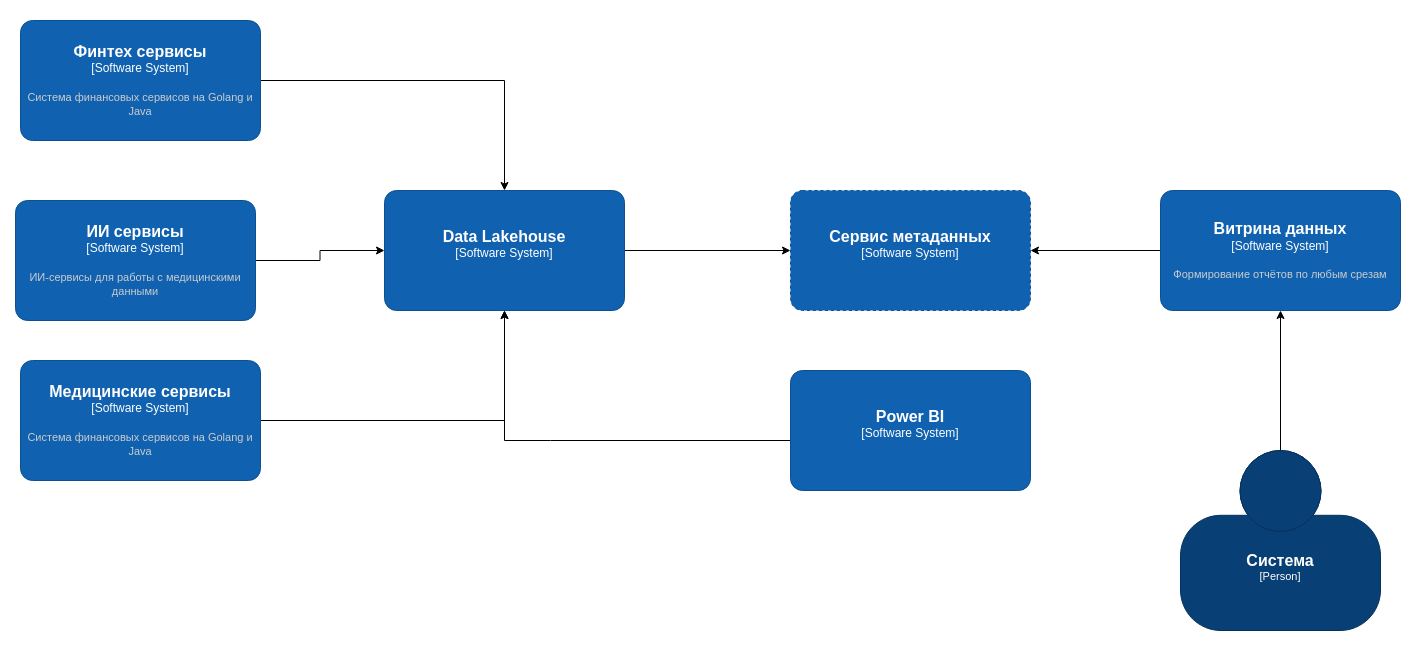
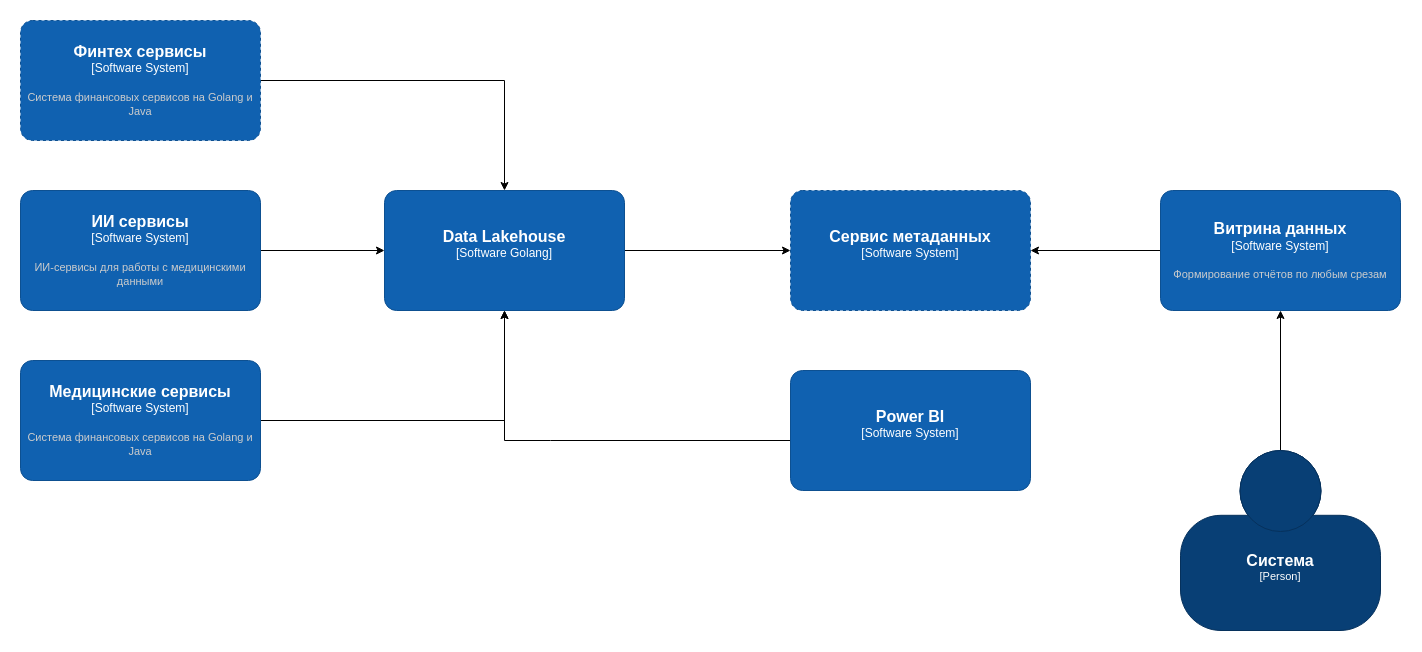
node "Финтех сервисы [Software System] Система финансовых сервисов на Golang и Java": style solid -> dashed
node "Data Lakehouse [Software System]": label "Data Lakehouse [Software System]" -> "Data Lakehouse [Software Golang]"
node "ИИ сервисы [Software System] ИИ-сервисы для работы с медицинскими данными": moved (136, 261) -> (141, 251)
